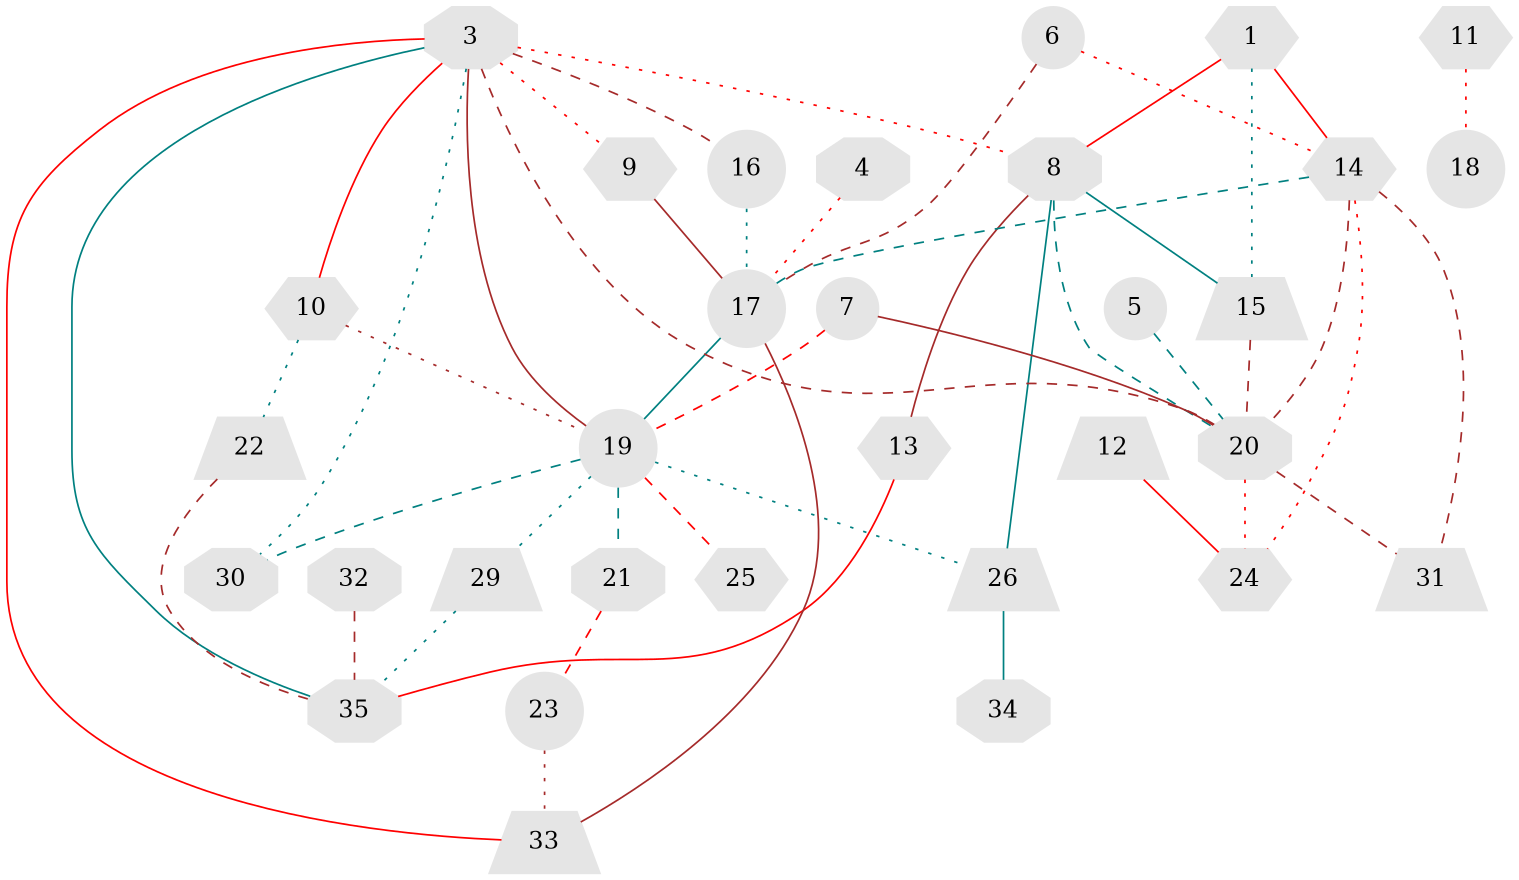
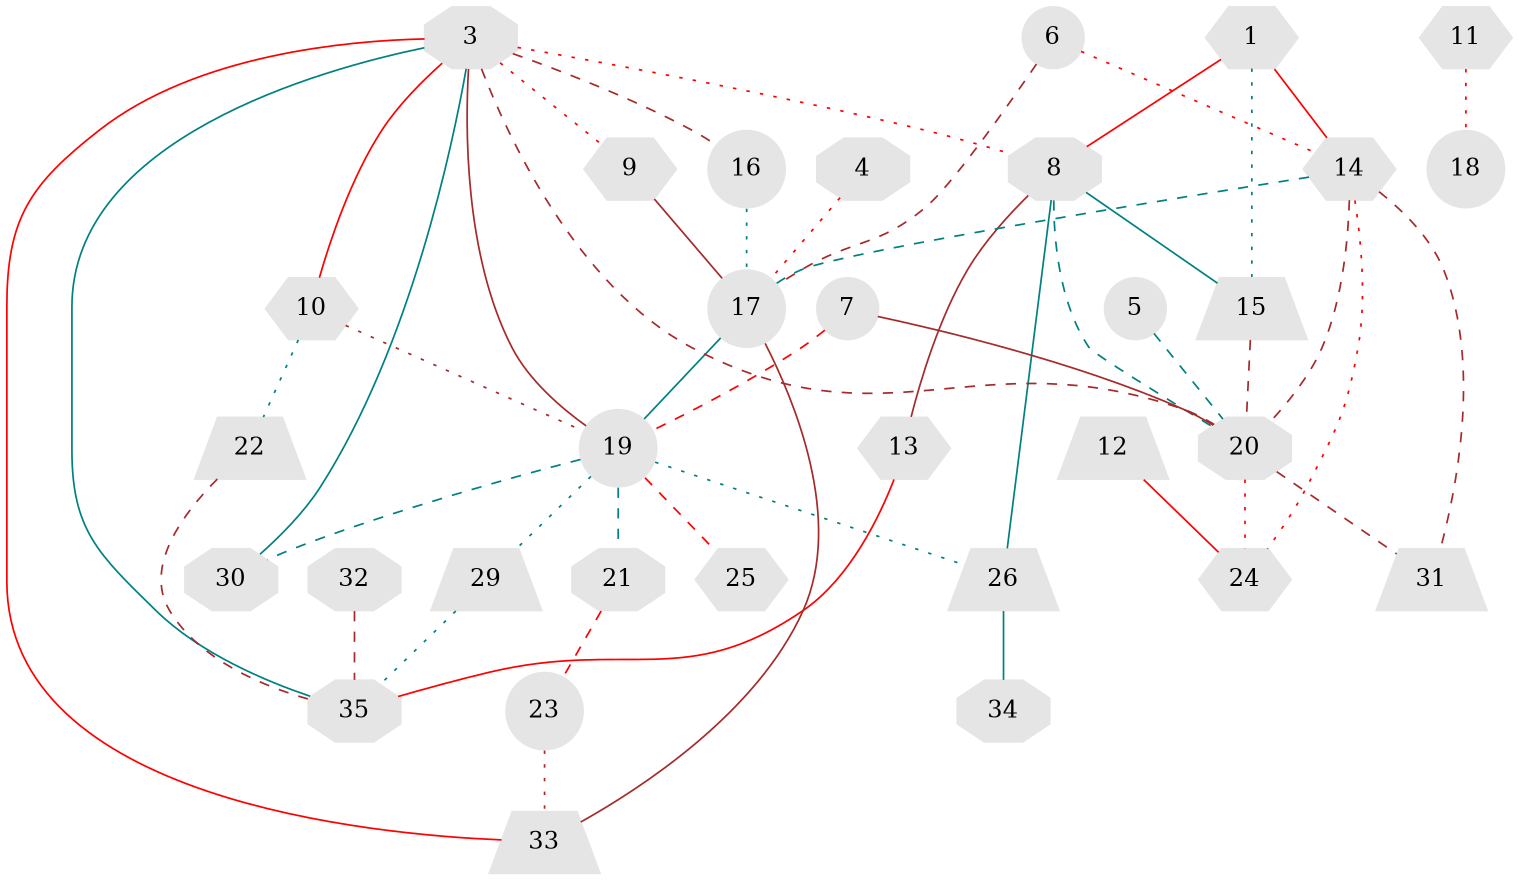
edge "3" -- "30": style dotted -> solid
